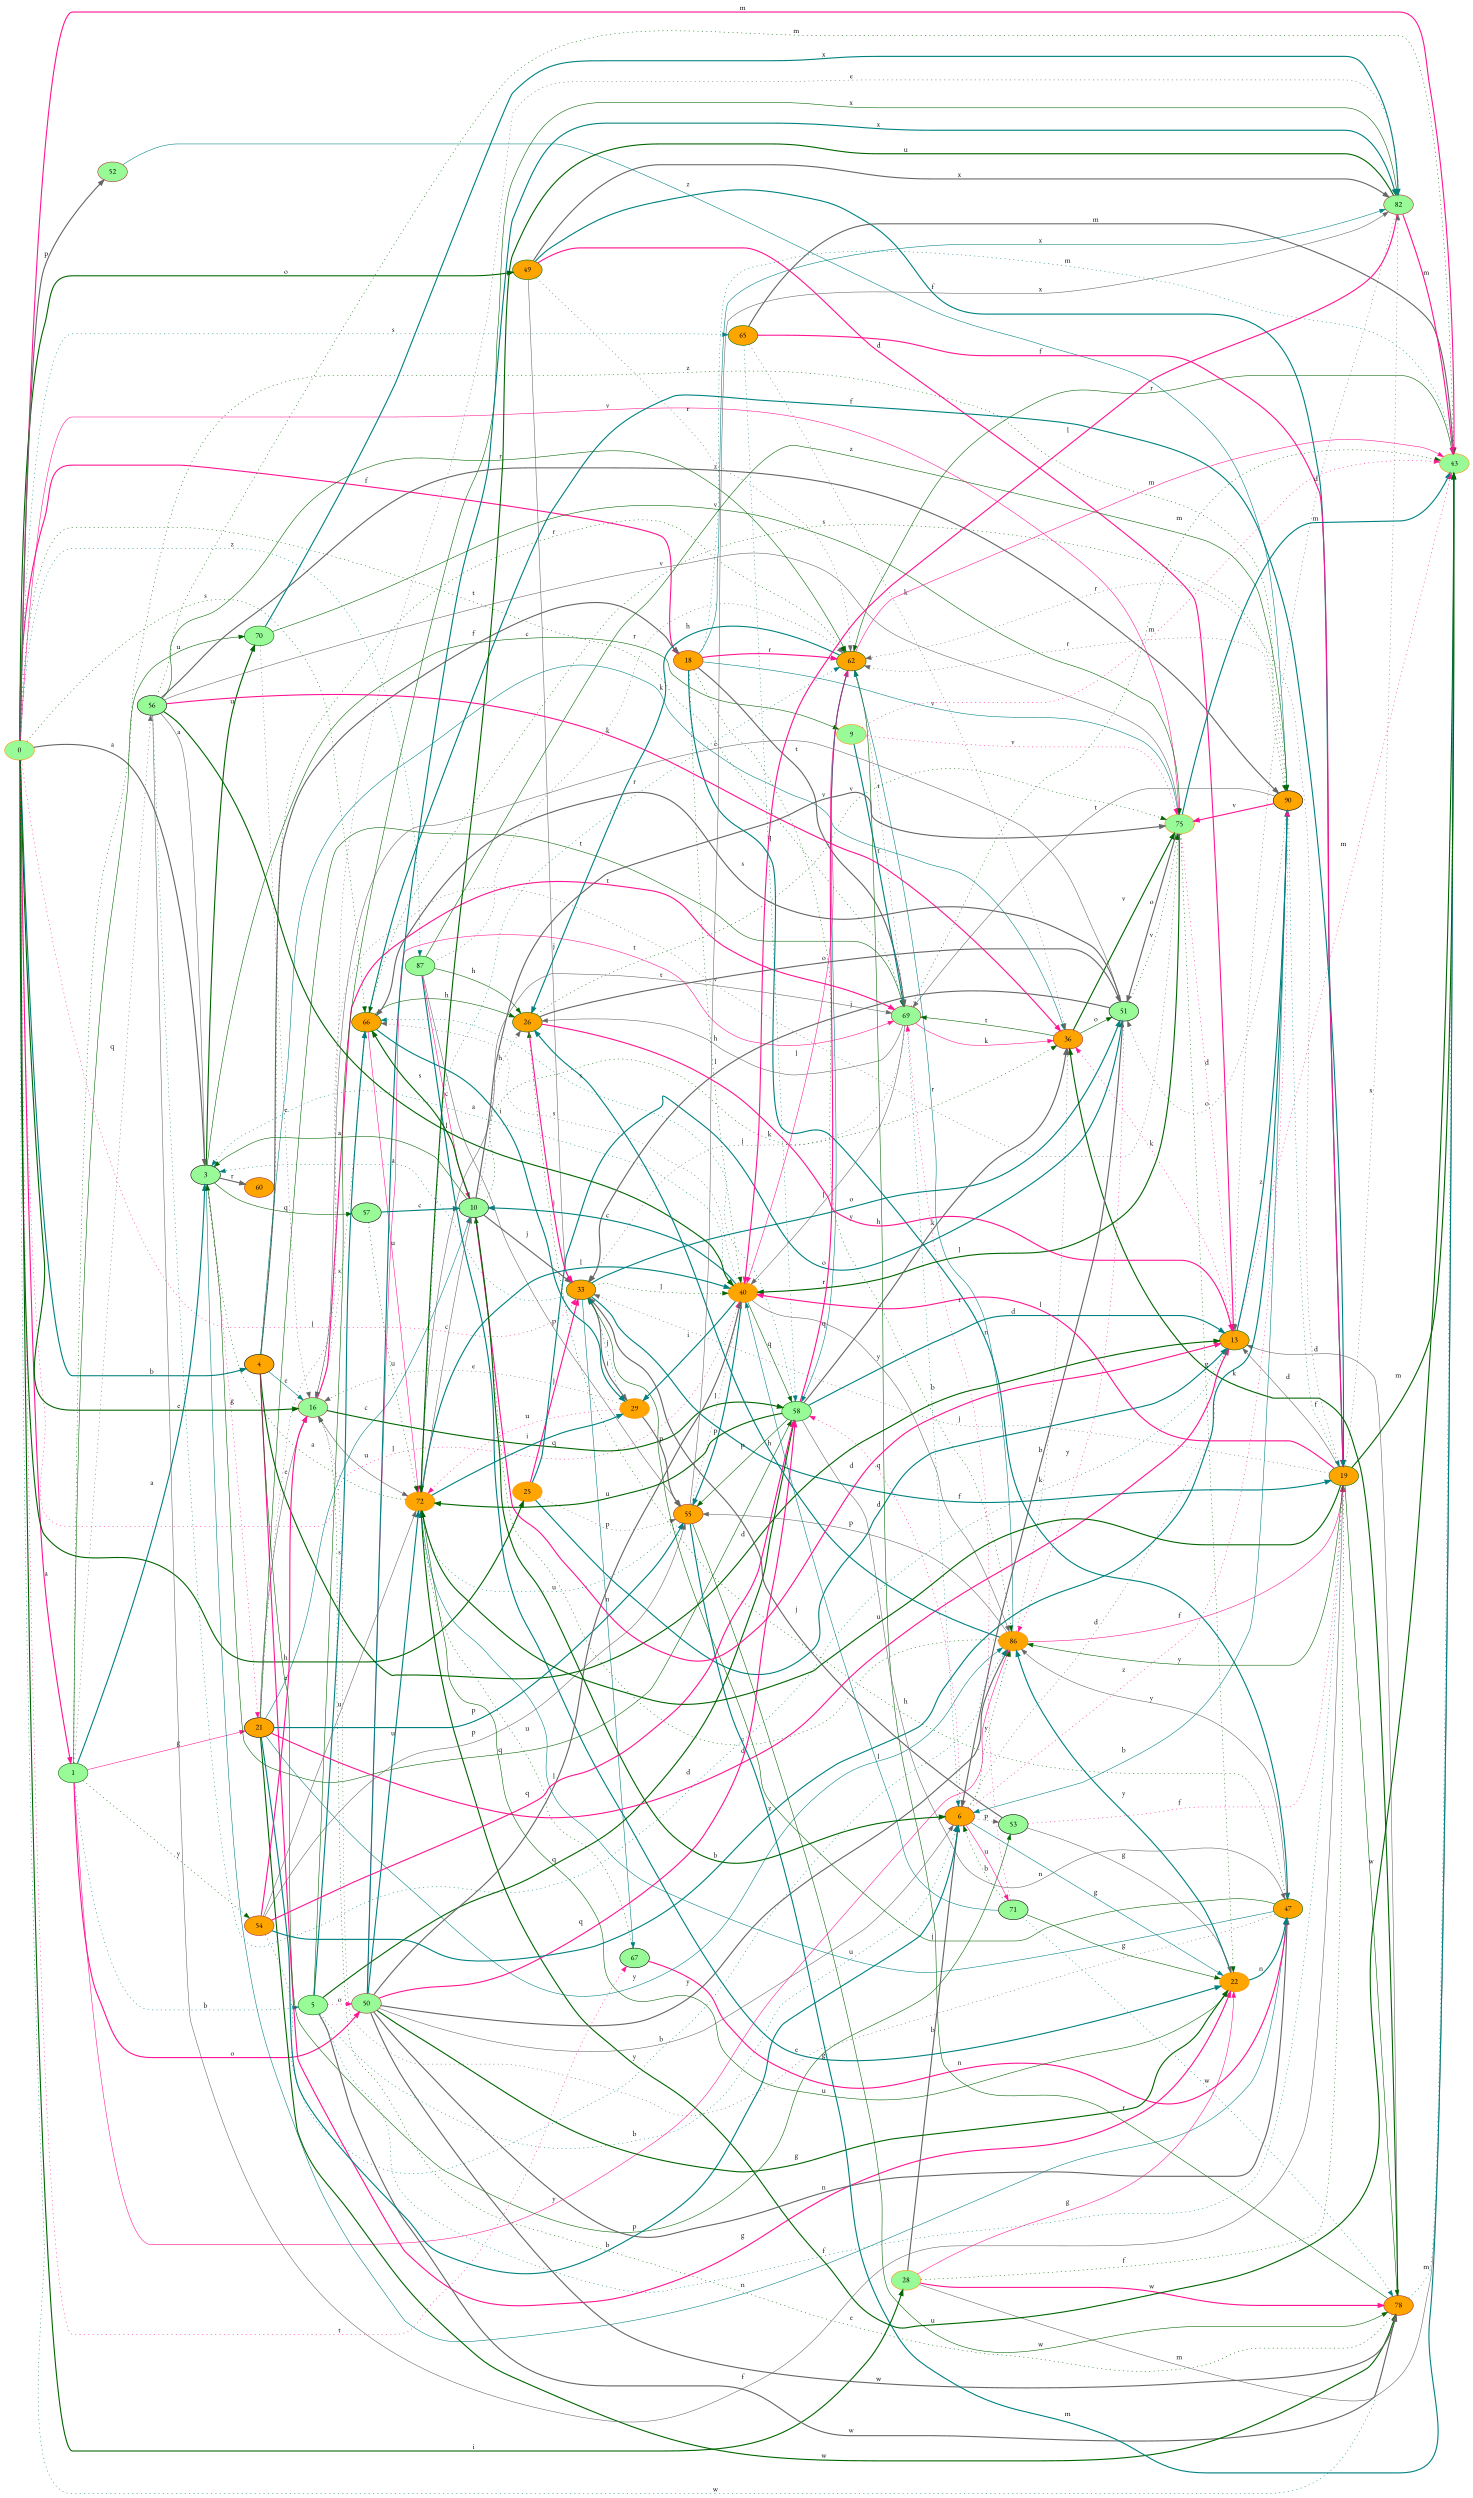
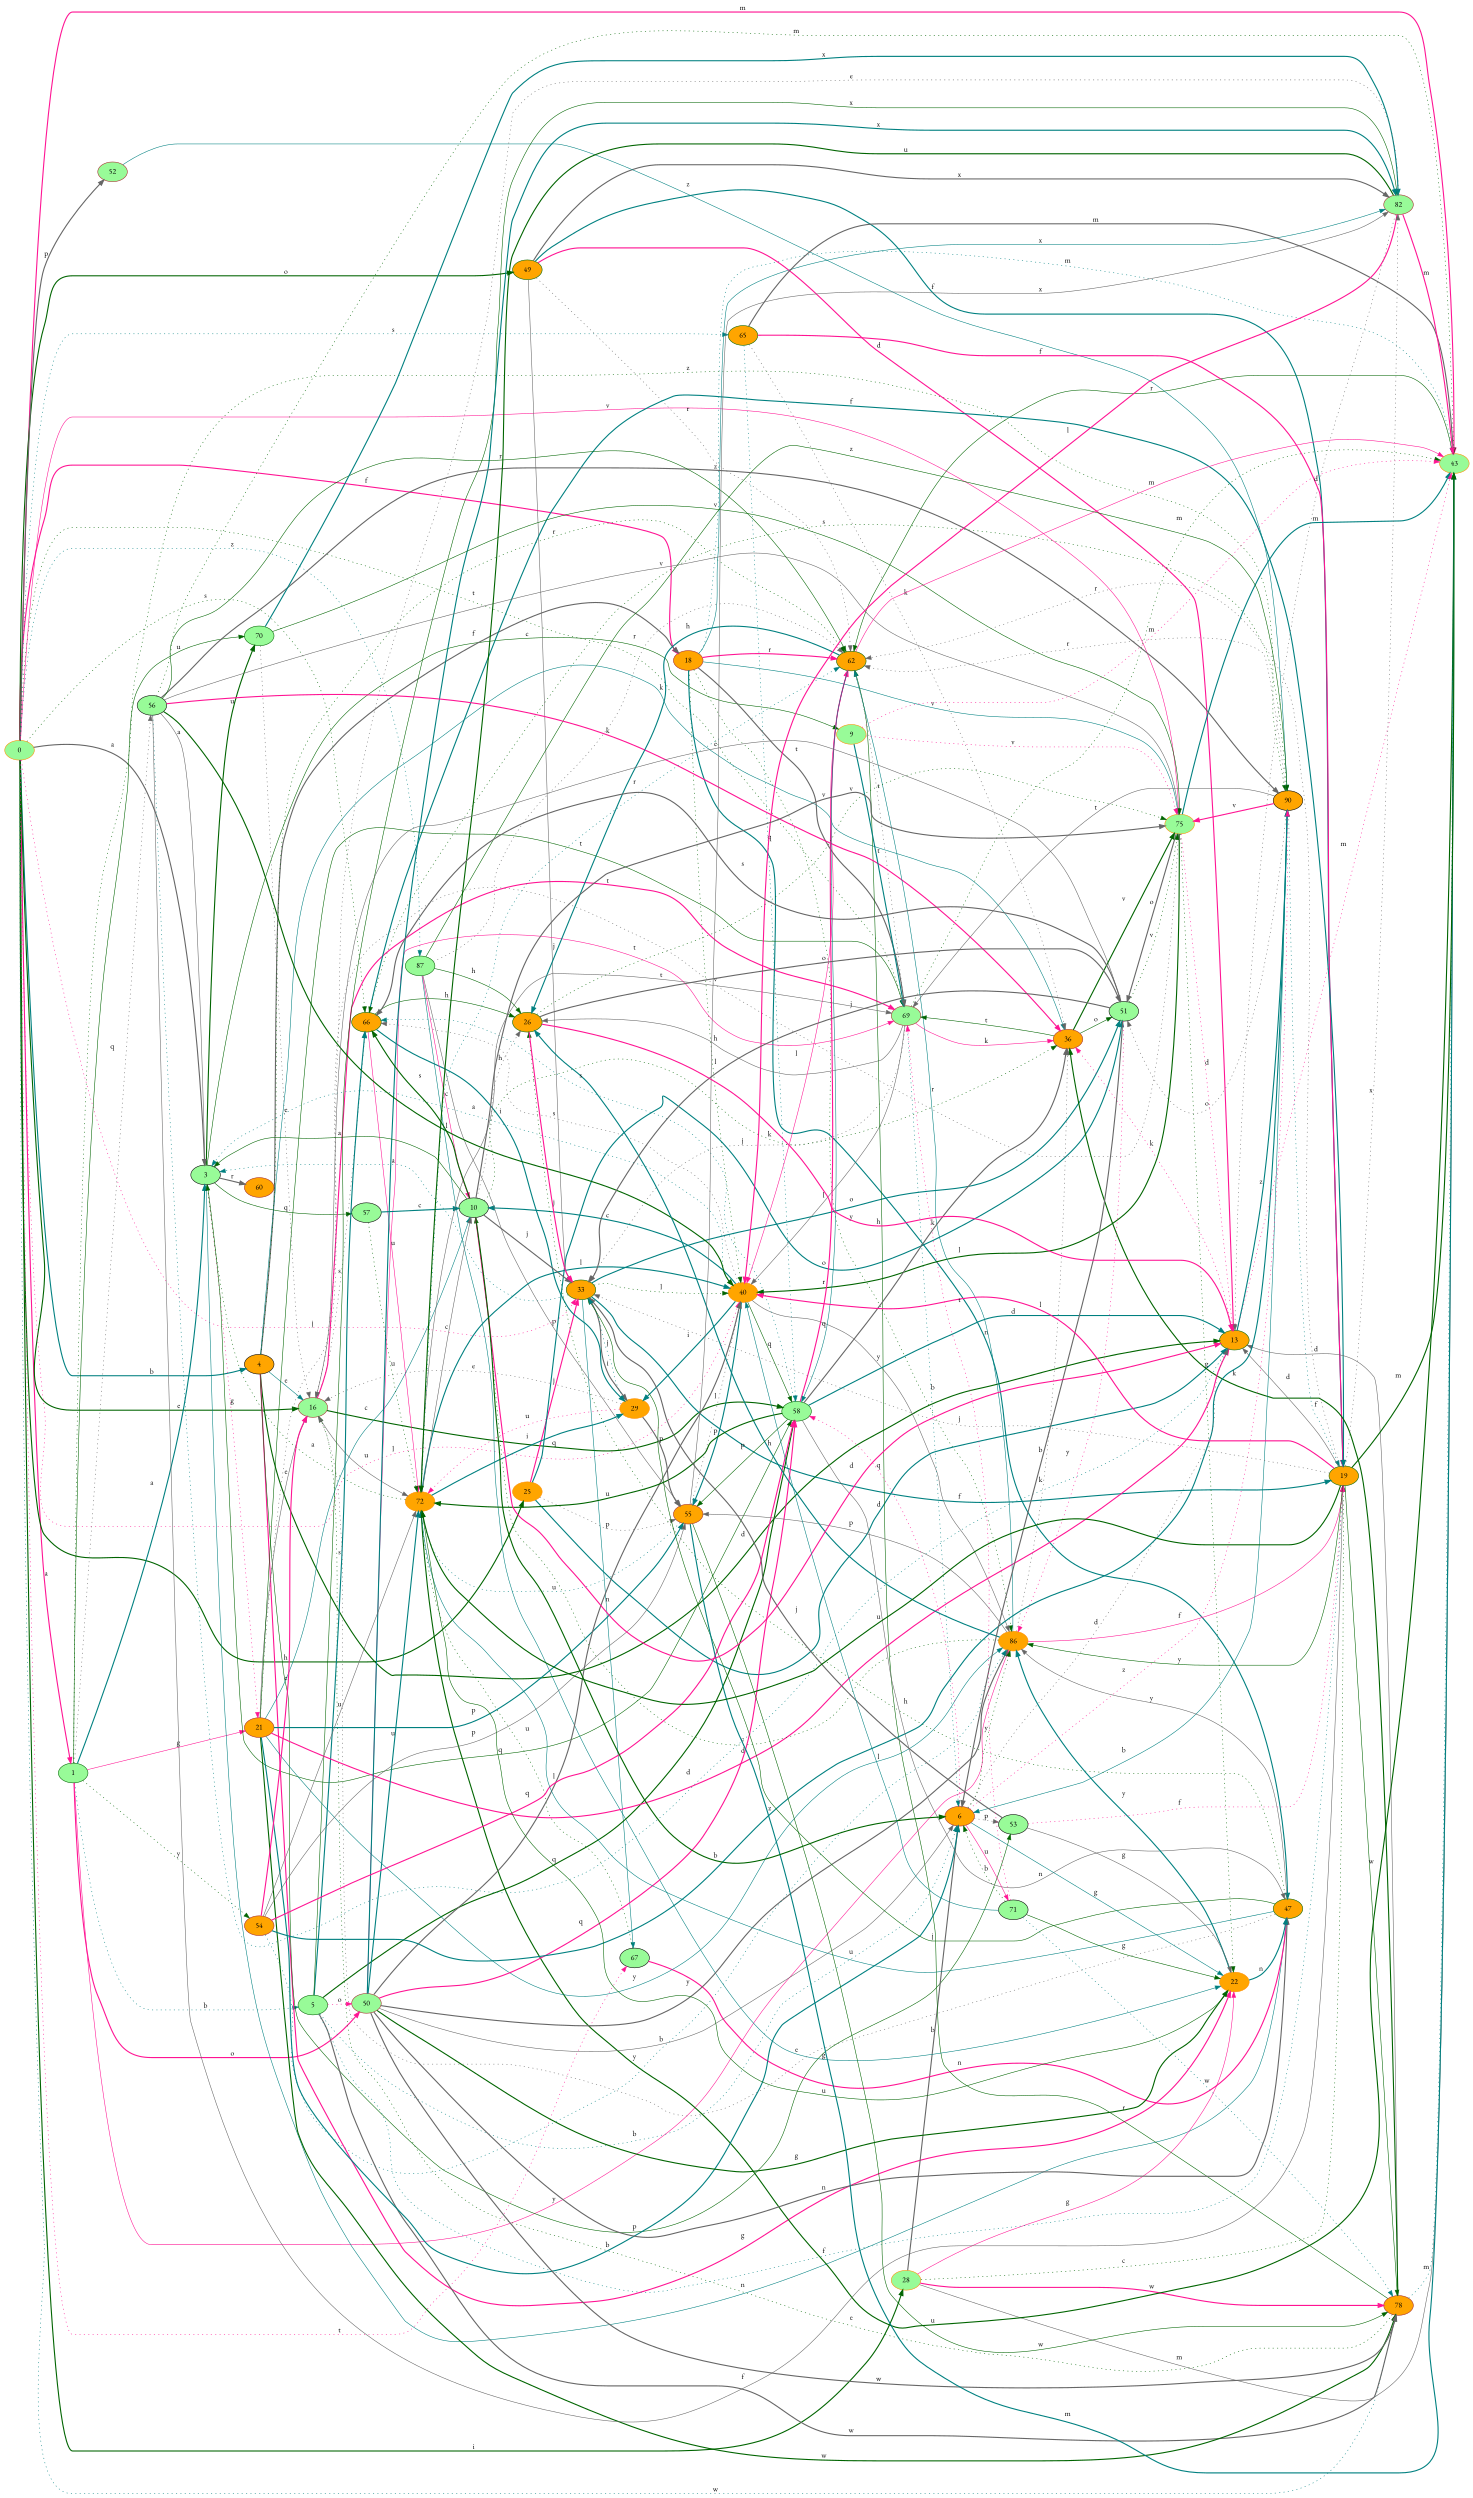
node "21": color black -> brown
edge "87" -> "22": style bold -> solid
edge "28" -> "19": label "f" -> "c"
